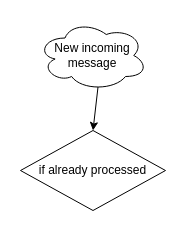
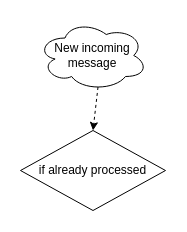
edge "New incoming message" -> "if already processed": style solid -> dashed
